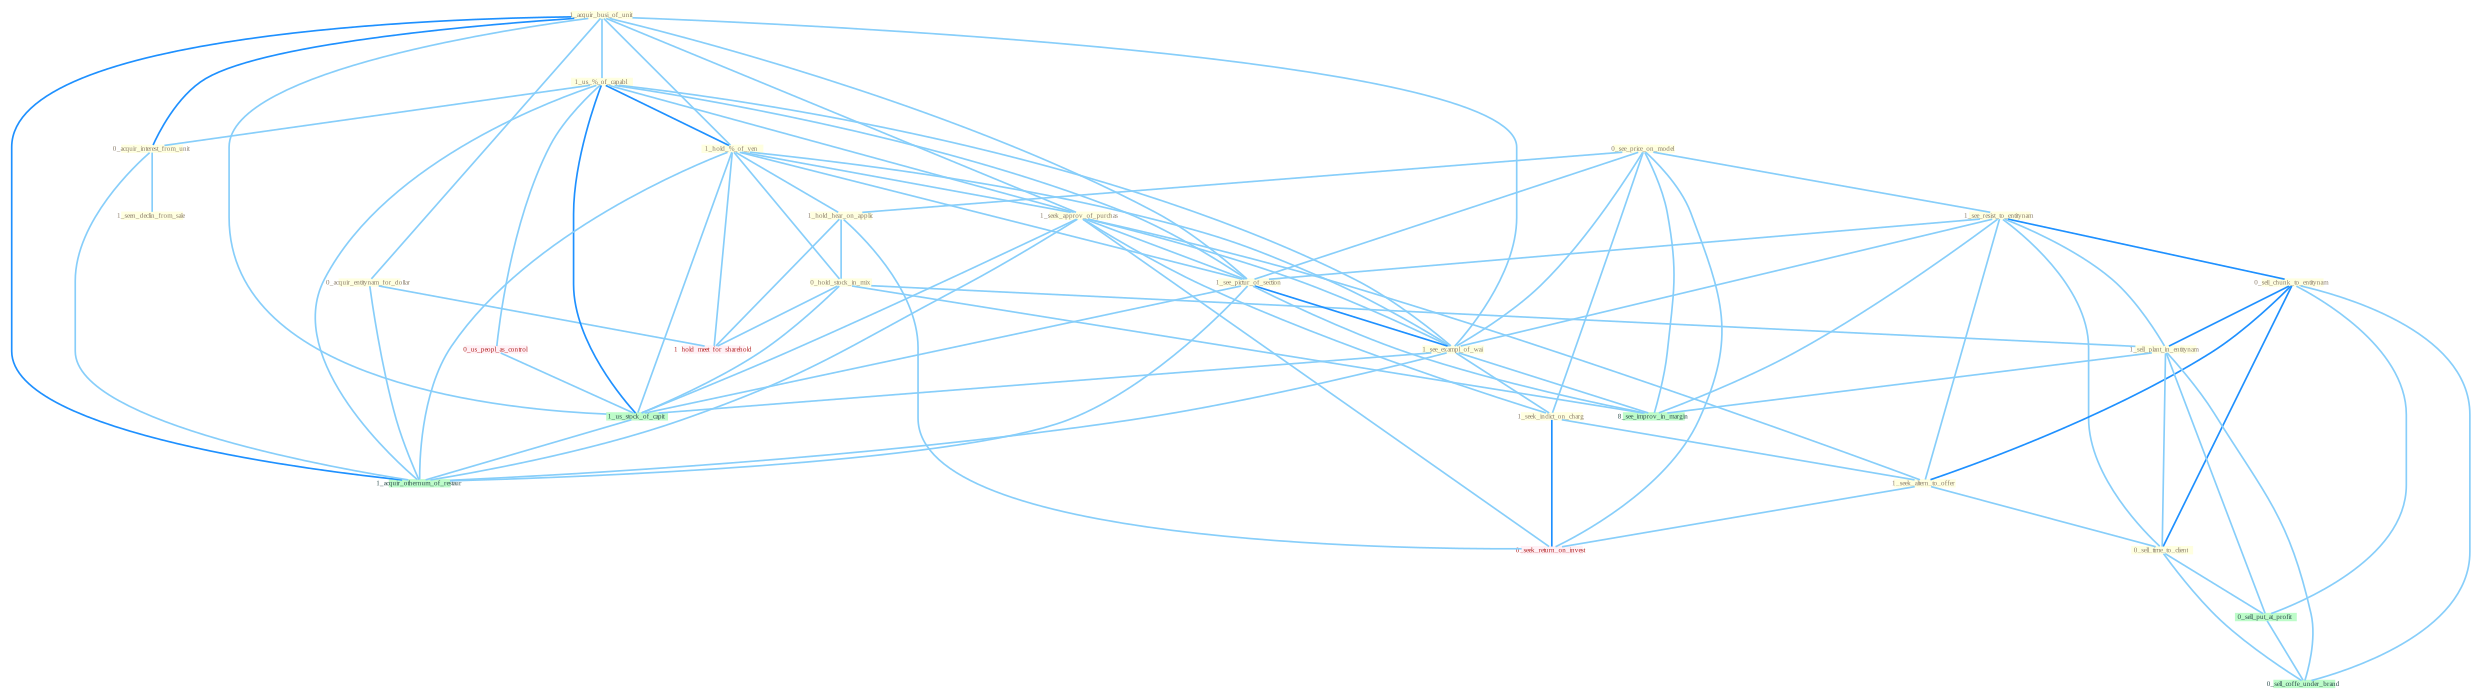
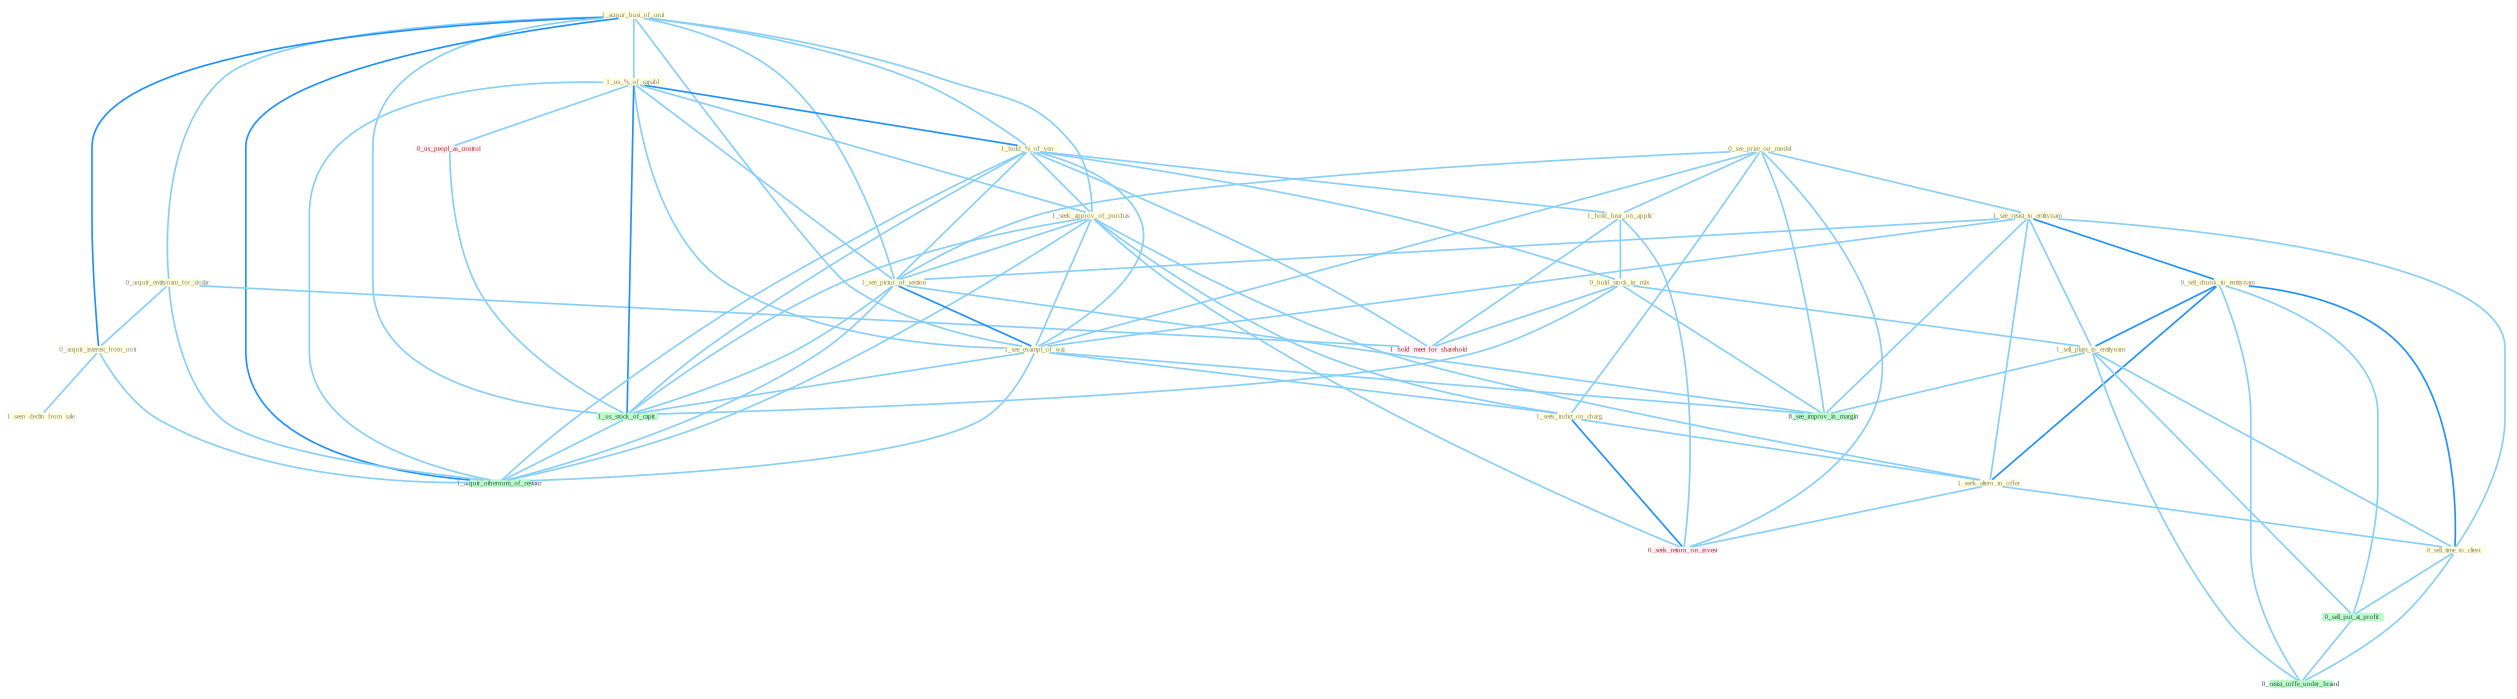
edge "1_us_%_of_capabl" -- "0_acquir_interest_from_unit": now "0_acquir_entitynam_for_dollar" -- "0_acquir_interest_from_unit"
node "0_sell_coffe_under_brand": label "0_sell_coffe_under_brand" -> "0_resist_coffe_under_brand"
